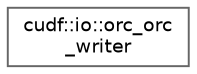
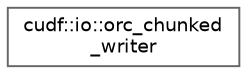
node "cudf::io::orc_orc _writer": label "cudf::io::orc_orc _writer" -> "cudf::io::orc_chunked _writer"
